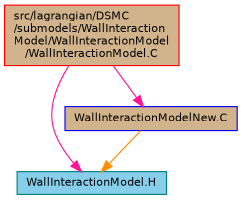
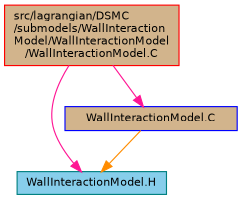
node "WallInteractionModelNew.C": label "WallInteractionModelNew.C" -> "WallInteractionModel.C"
